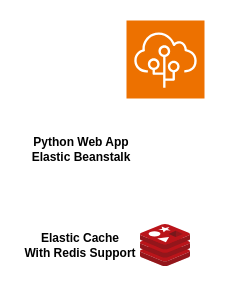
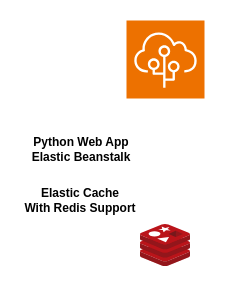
node "Elastic Cache With Redis Support": moved (81, 246) -> (81, 201)
